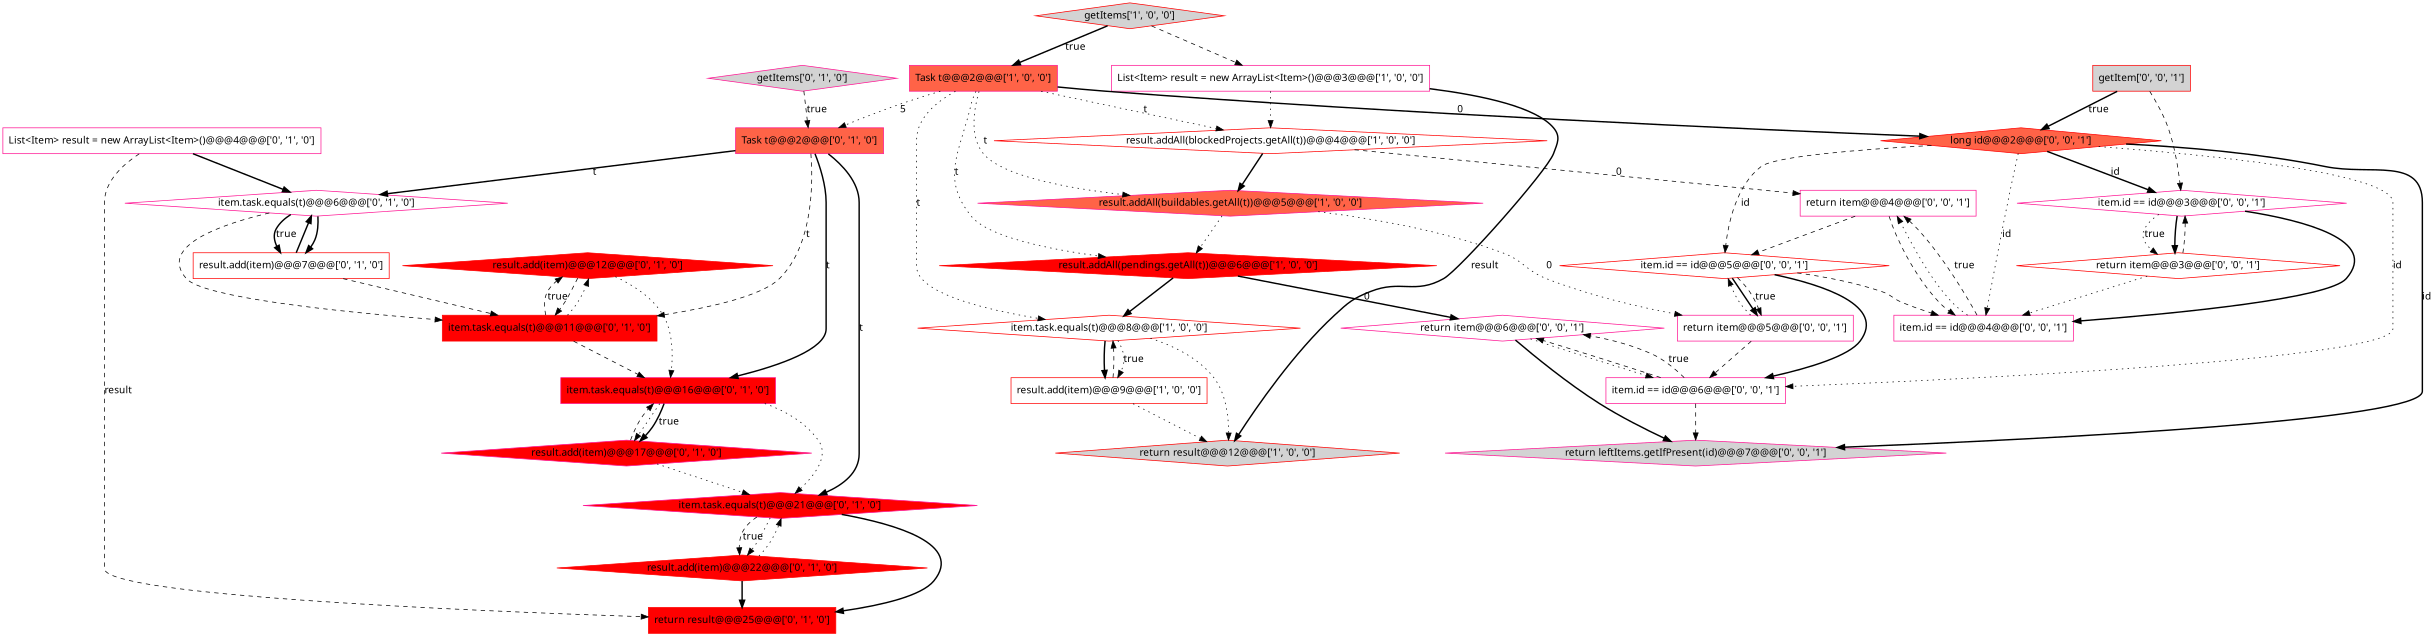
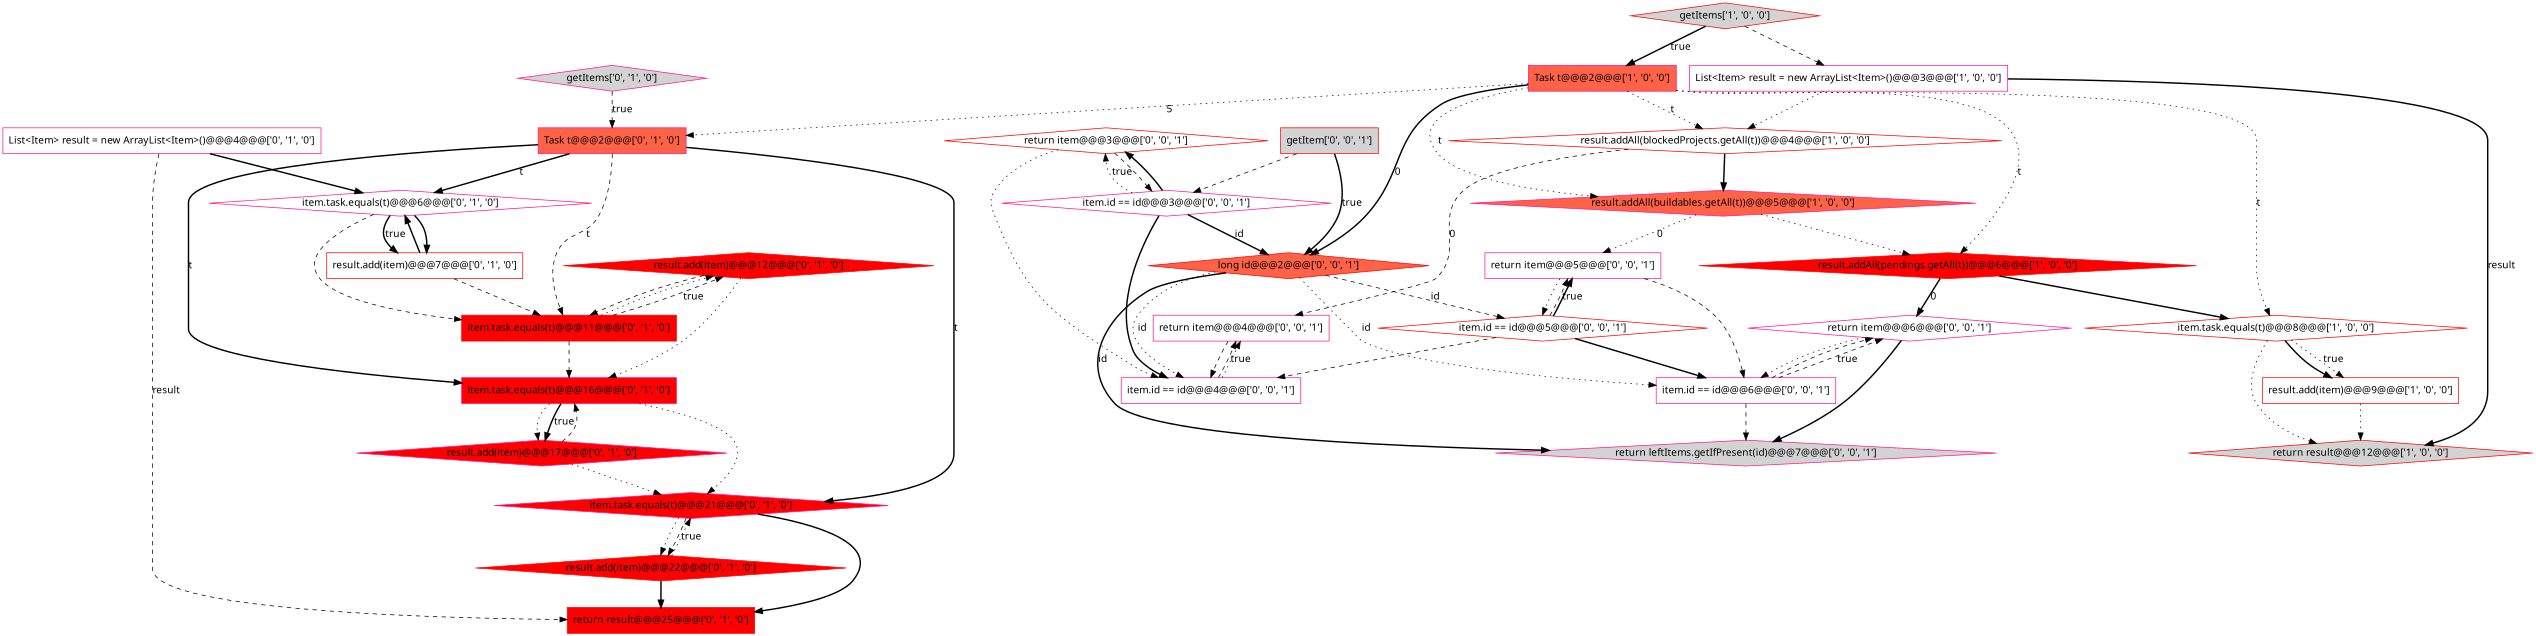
edge "long id@@@2@@@['0', '0', '1']" -> "item.id == id@@@3@@@['0', '0', '1']": reversed
edge "return item@@@4@@@['0', '0', '1']" -> "item.id == id@@@5@@@['0', '0', '1']": removed
edge "result.add(item)@@@9@@@['1', '0', '0']" -> "item.task.equals(t)@@@8@@@['1', '0', '0']": removed
